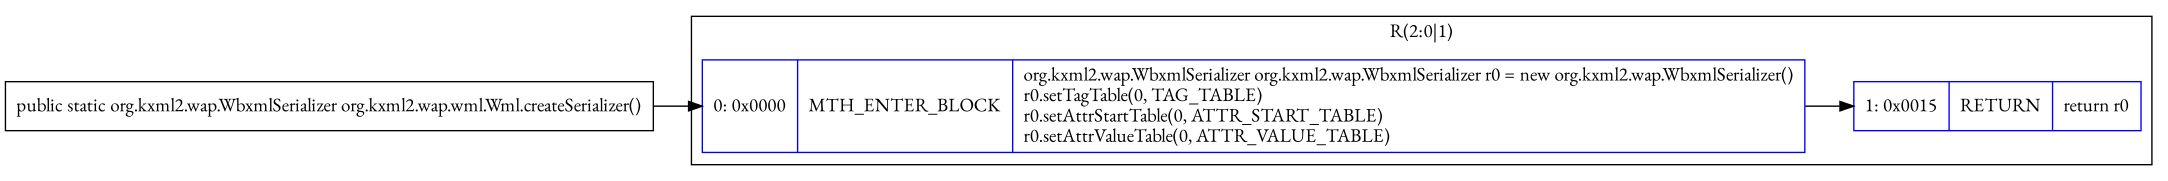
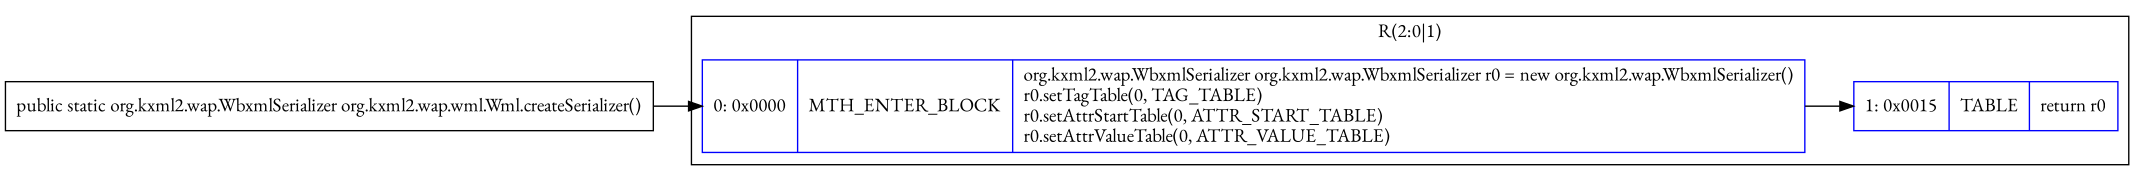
node "1: 0x0015": text "RETURN" -> "TABLE"
